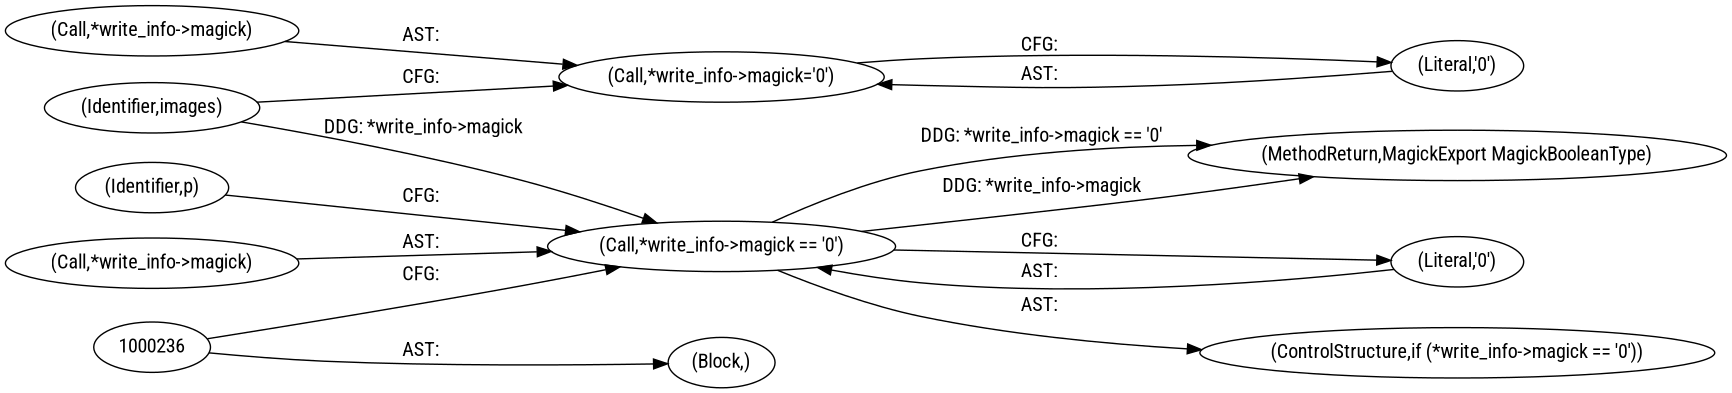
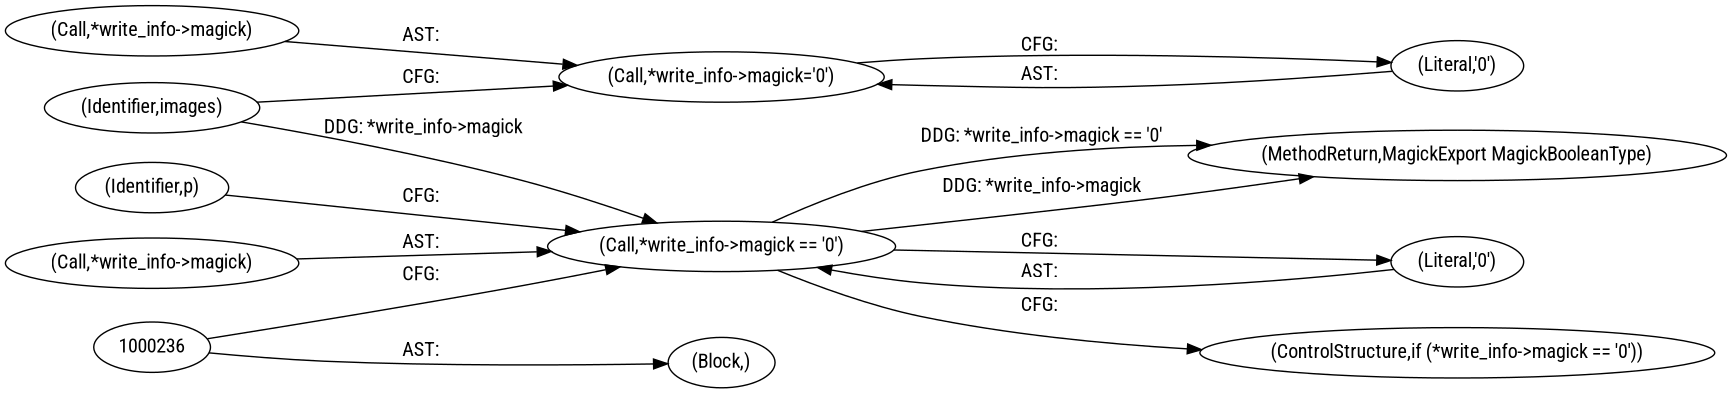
edge "(Call,*write_info->magick == '0')" -> "(ControlStructure,if (*write_info->magick == '0'))": label "AST: " -> "CFG: "
